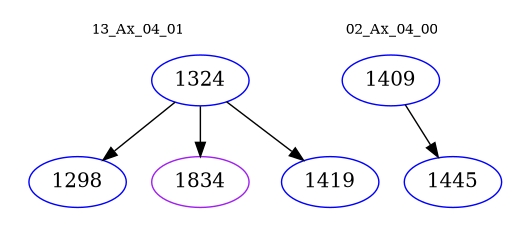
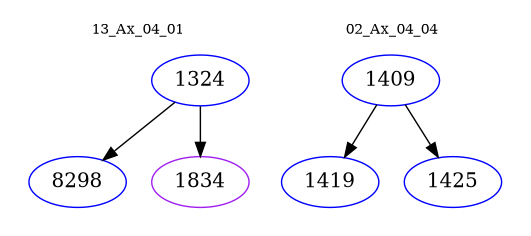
cluster "02_Ax_04_00": label "02_Ax_04_00" -> "02_Ax_04_04"
edge "1324" -> "1419": now "1409" -> "1419"
node "1298": label "1298" -> "8298"
node "1445": label "1445" -> "1425"
